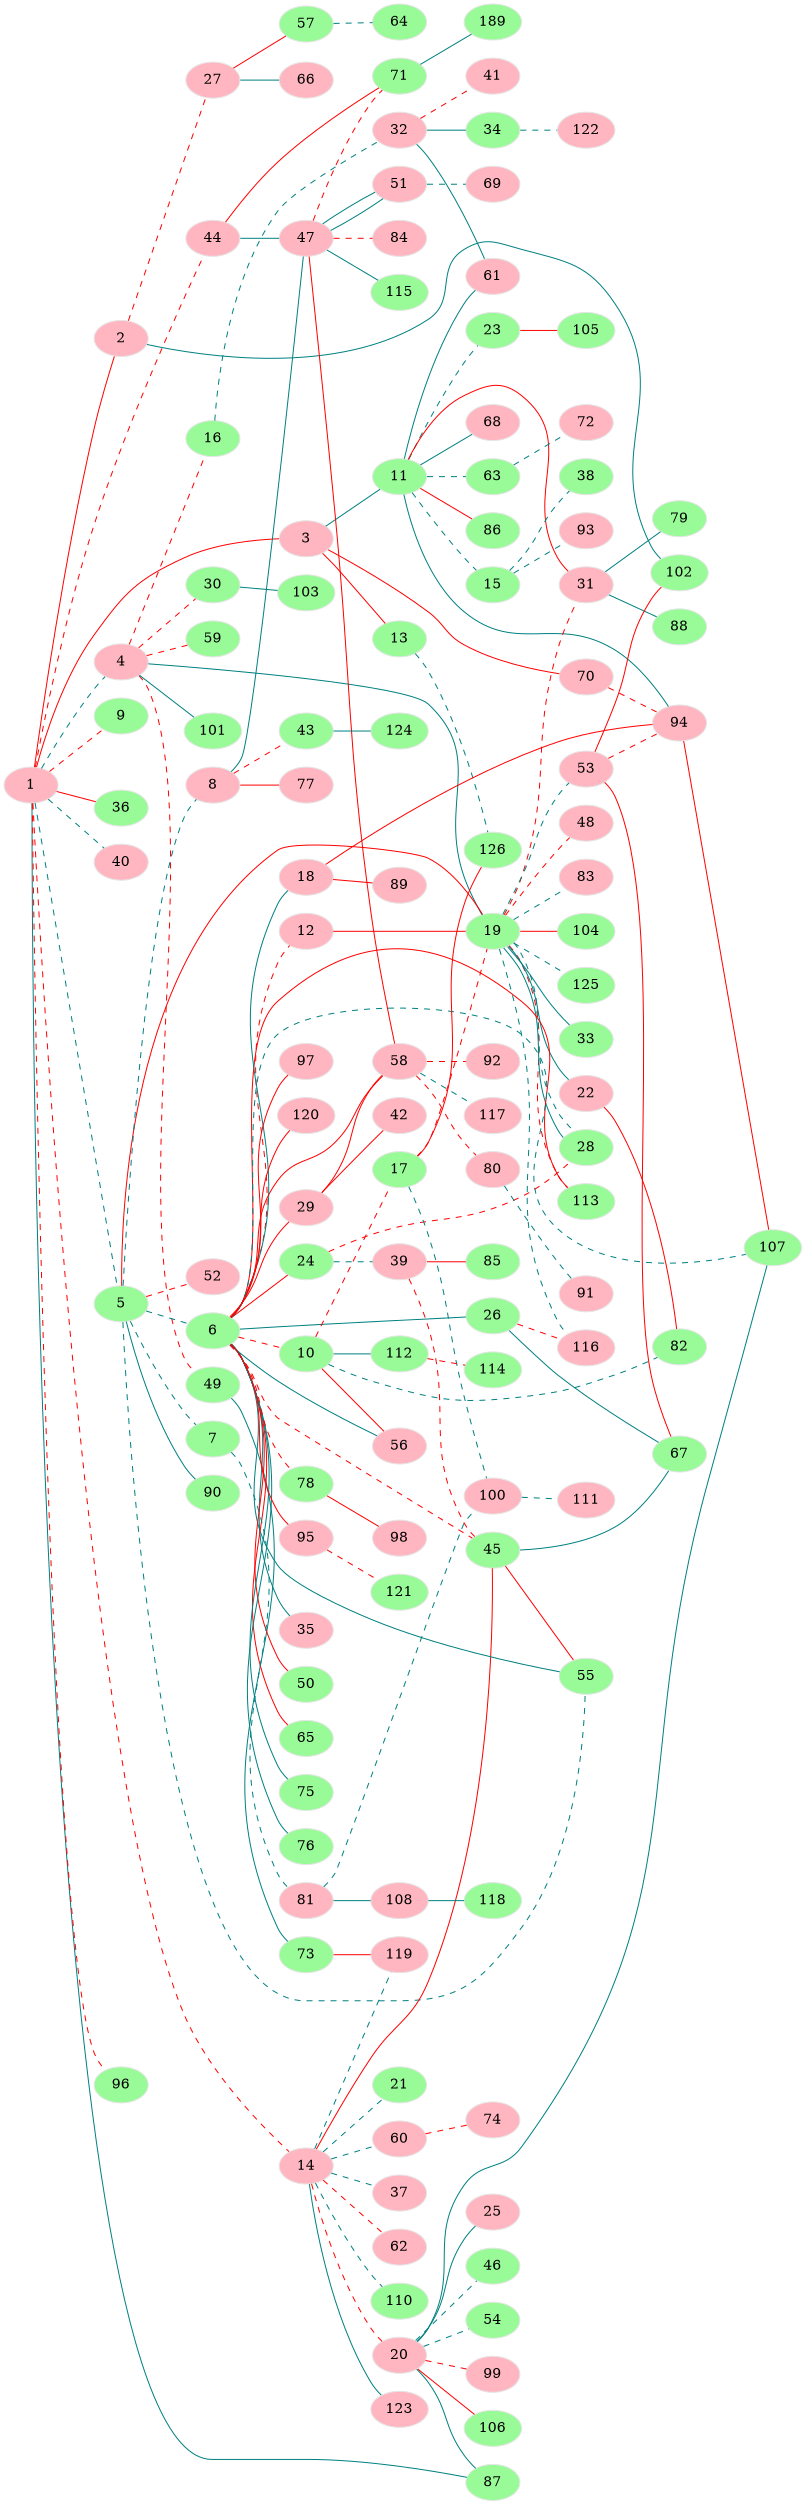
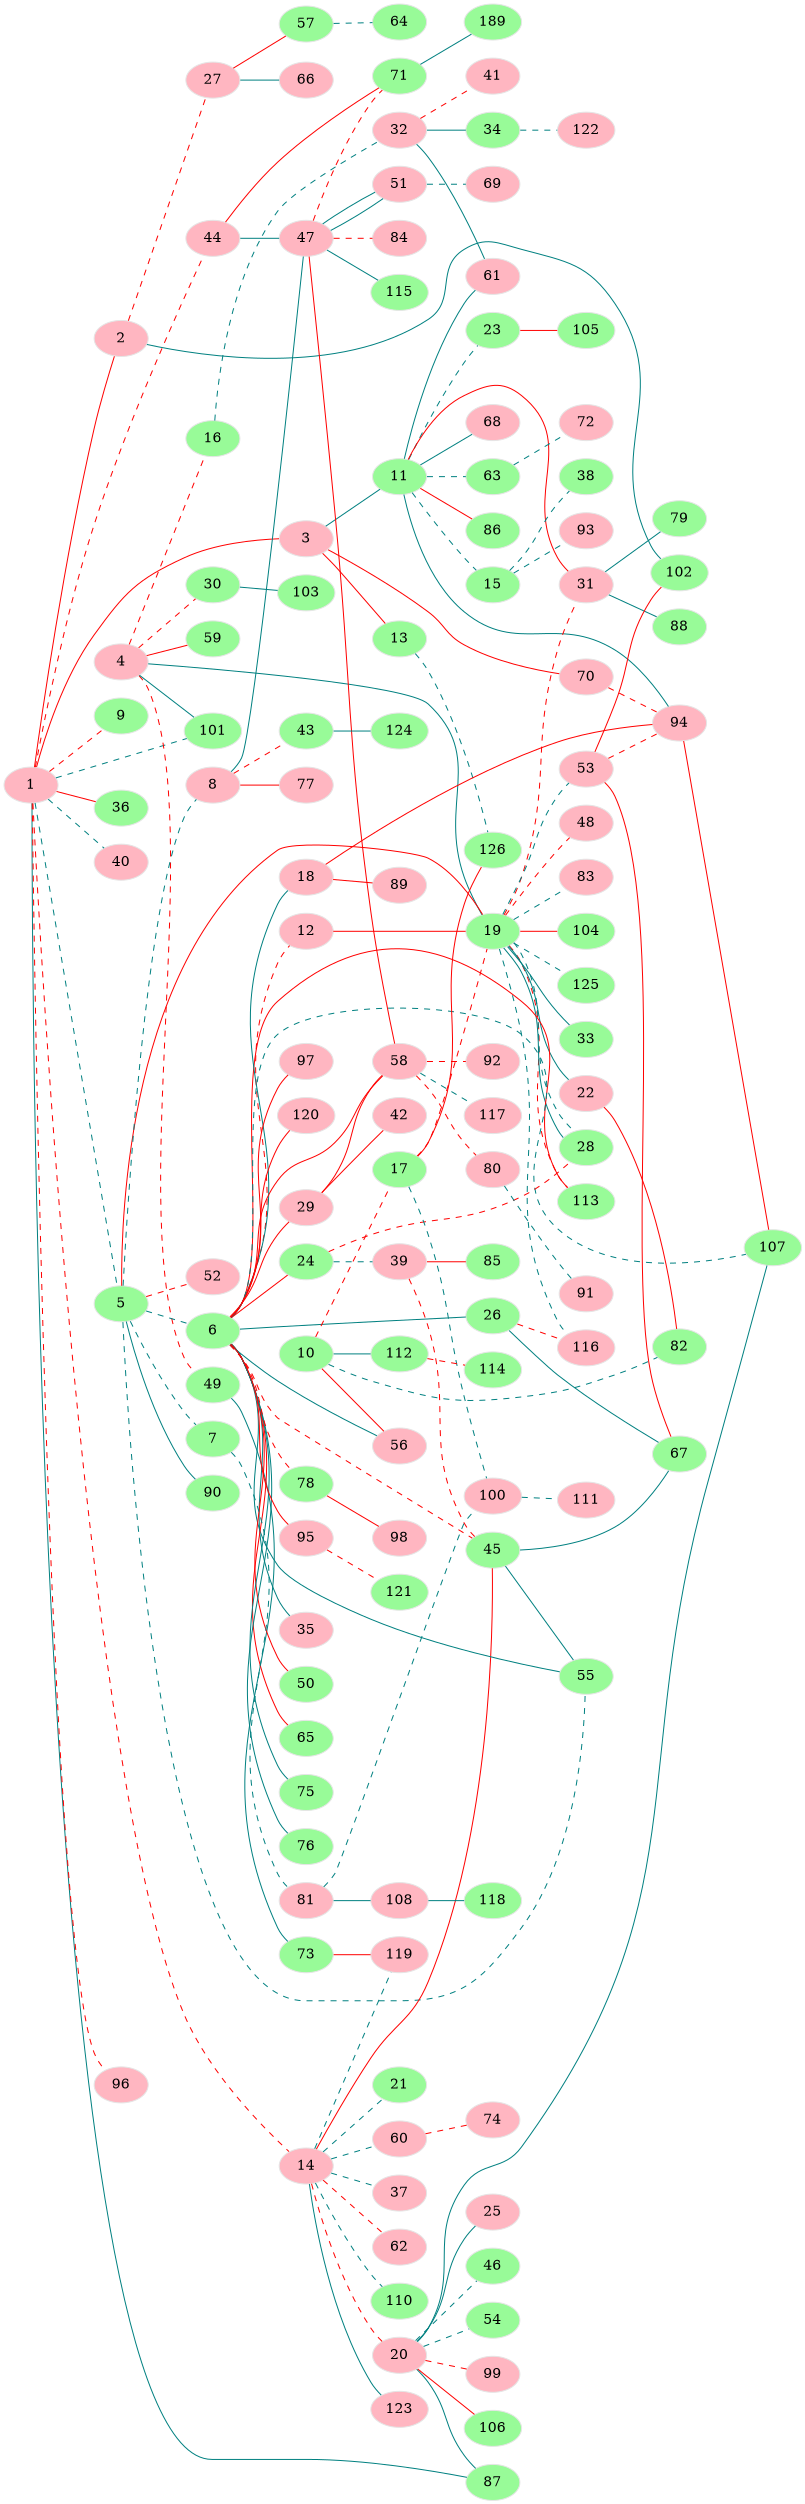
edge "59" -- "4": style dashed -> solid
edge "4" -- "1": now "101" -- "1"
edge "6" -- "10": removed
edge "45" -- "55": color red -> teal
node "96": fillcolor palegreen -> lightpink
